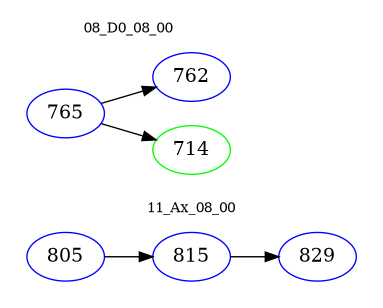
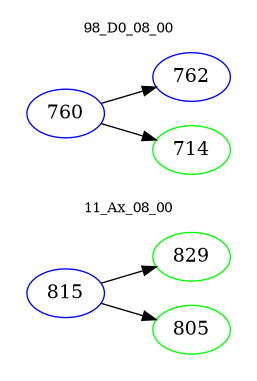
cluster "08_D0_08_00": label "08_D0_08_00" -> "98_D0_08_00"
node "765": label "765" -> "760"
node "805": color blue -> green
edge "805" -> "815": reversed
node "829": color blue -> green
